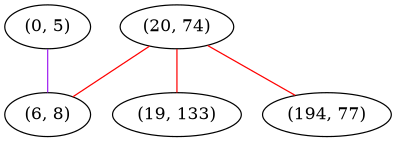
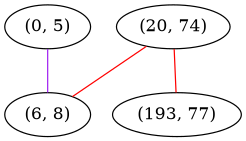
node "(19, 133)": removed
node "(194, 77)": label "(194, 77)" -> "(193, 77)"
